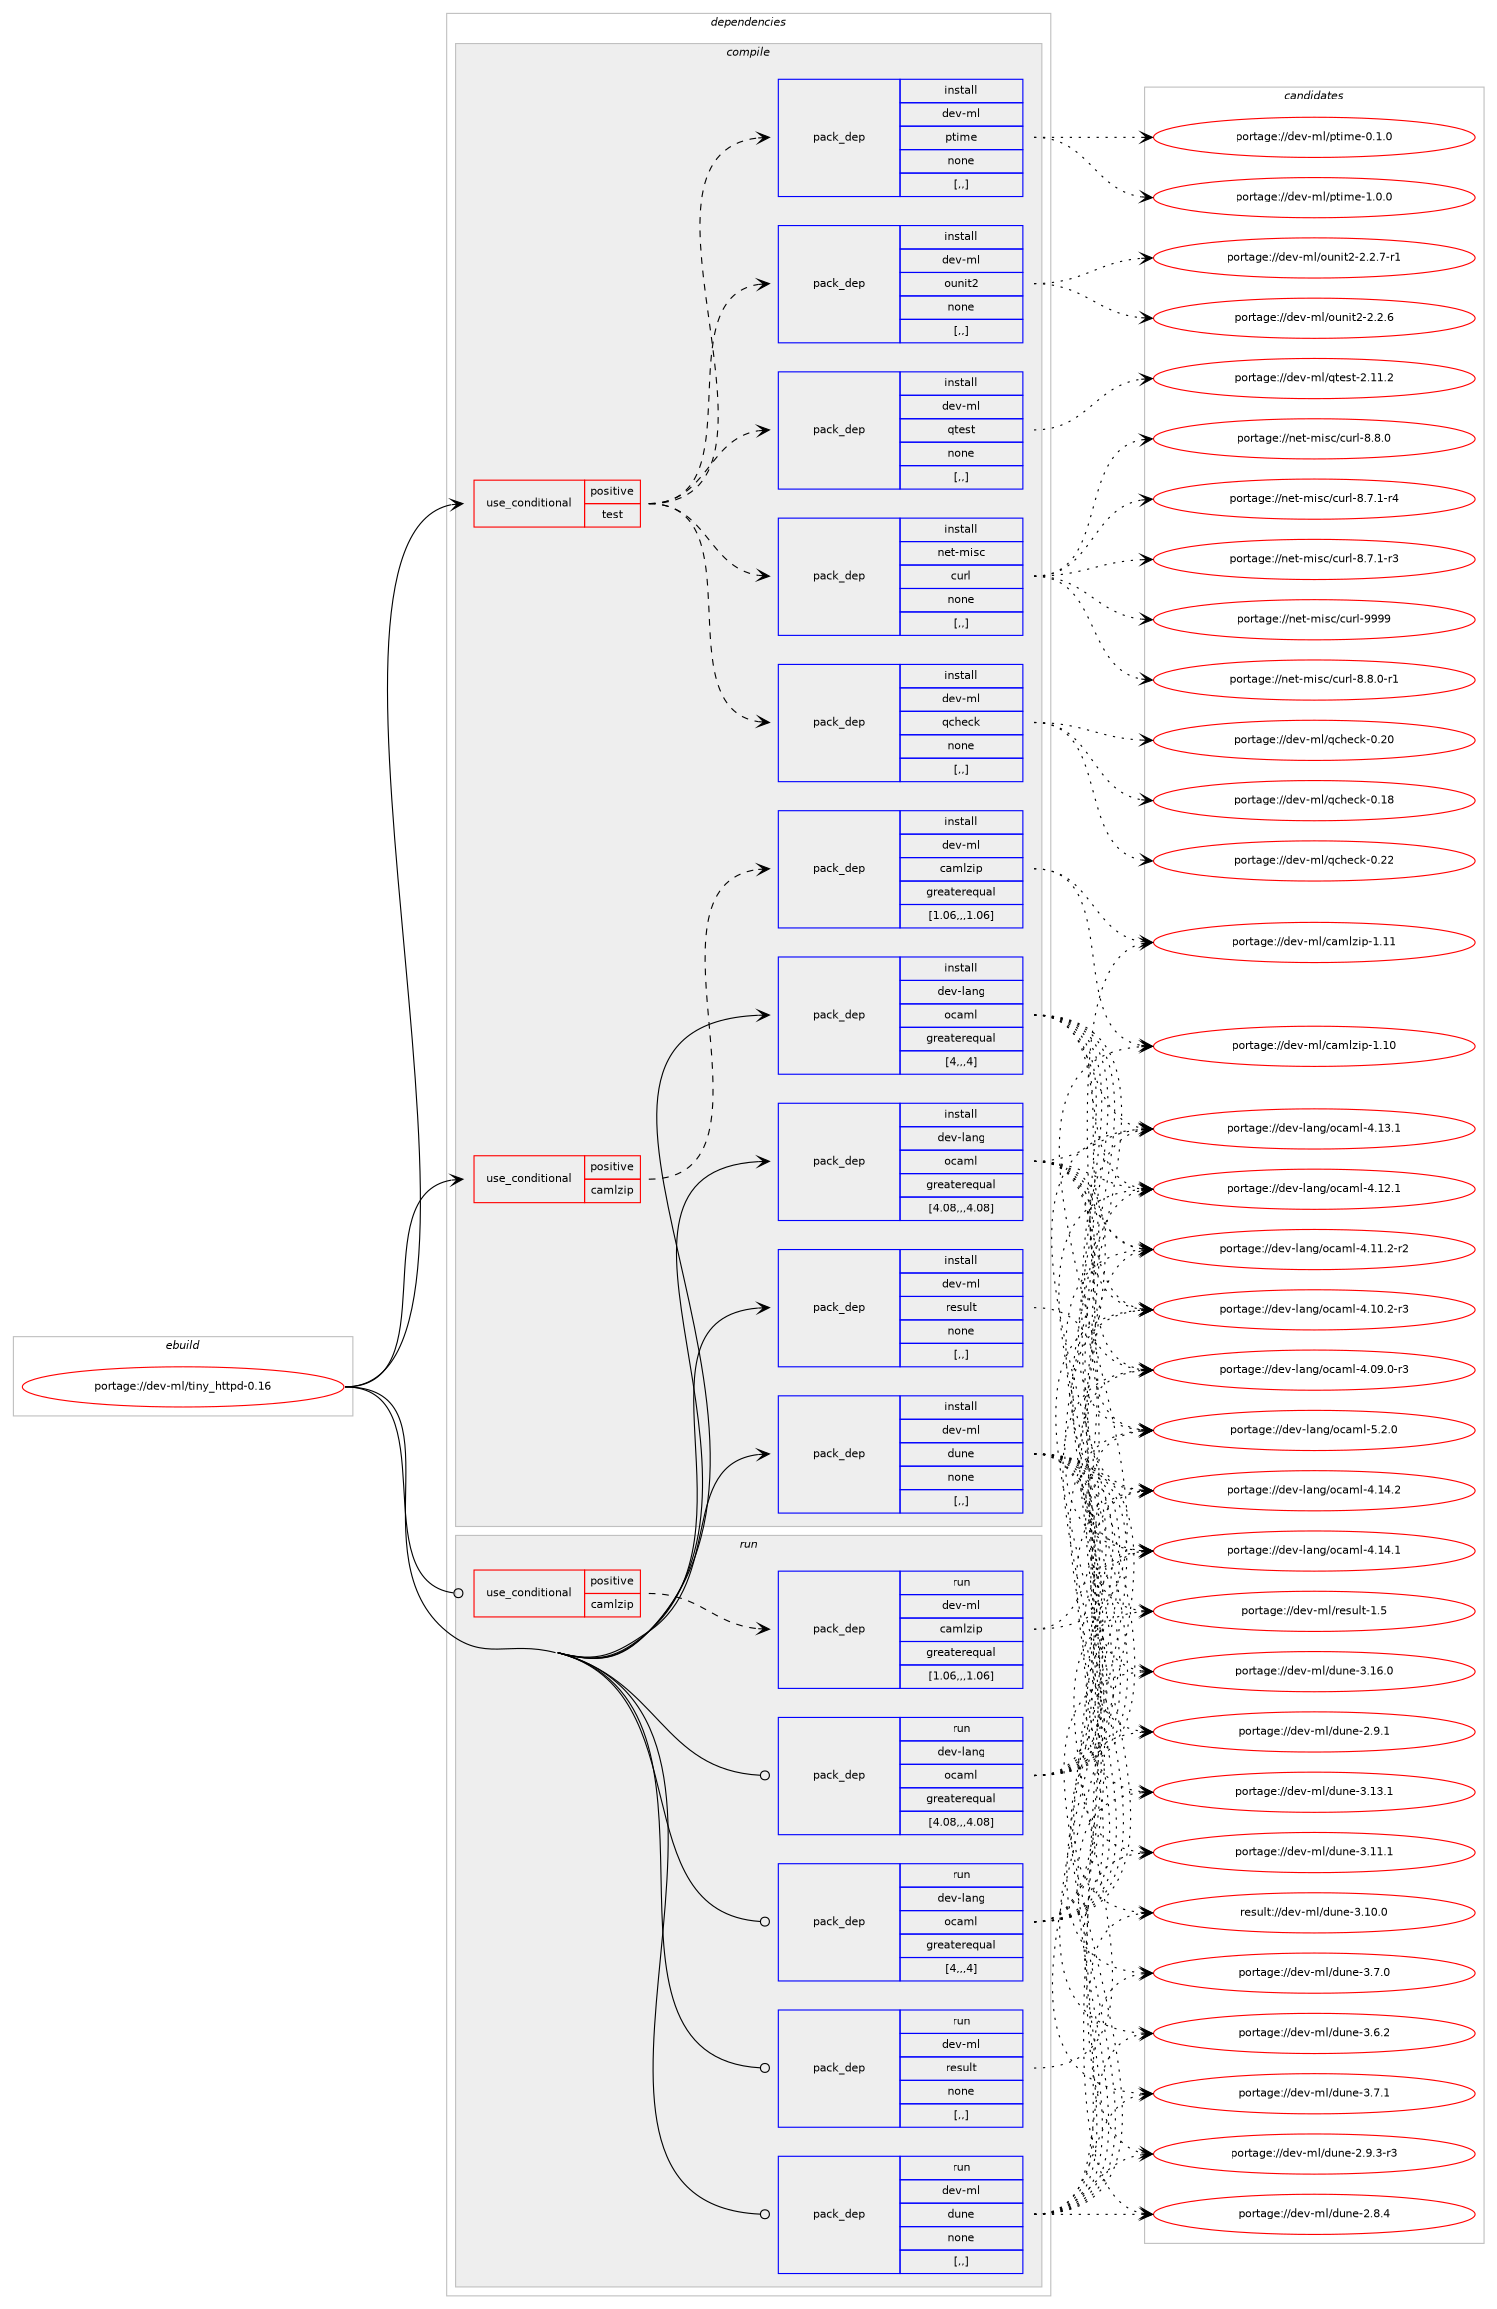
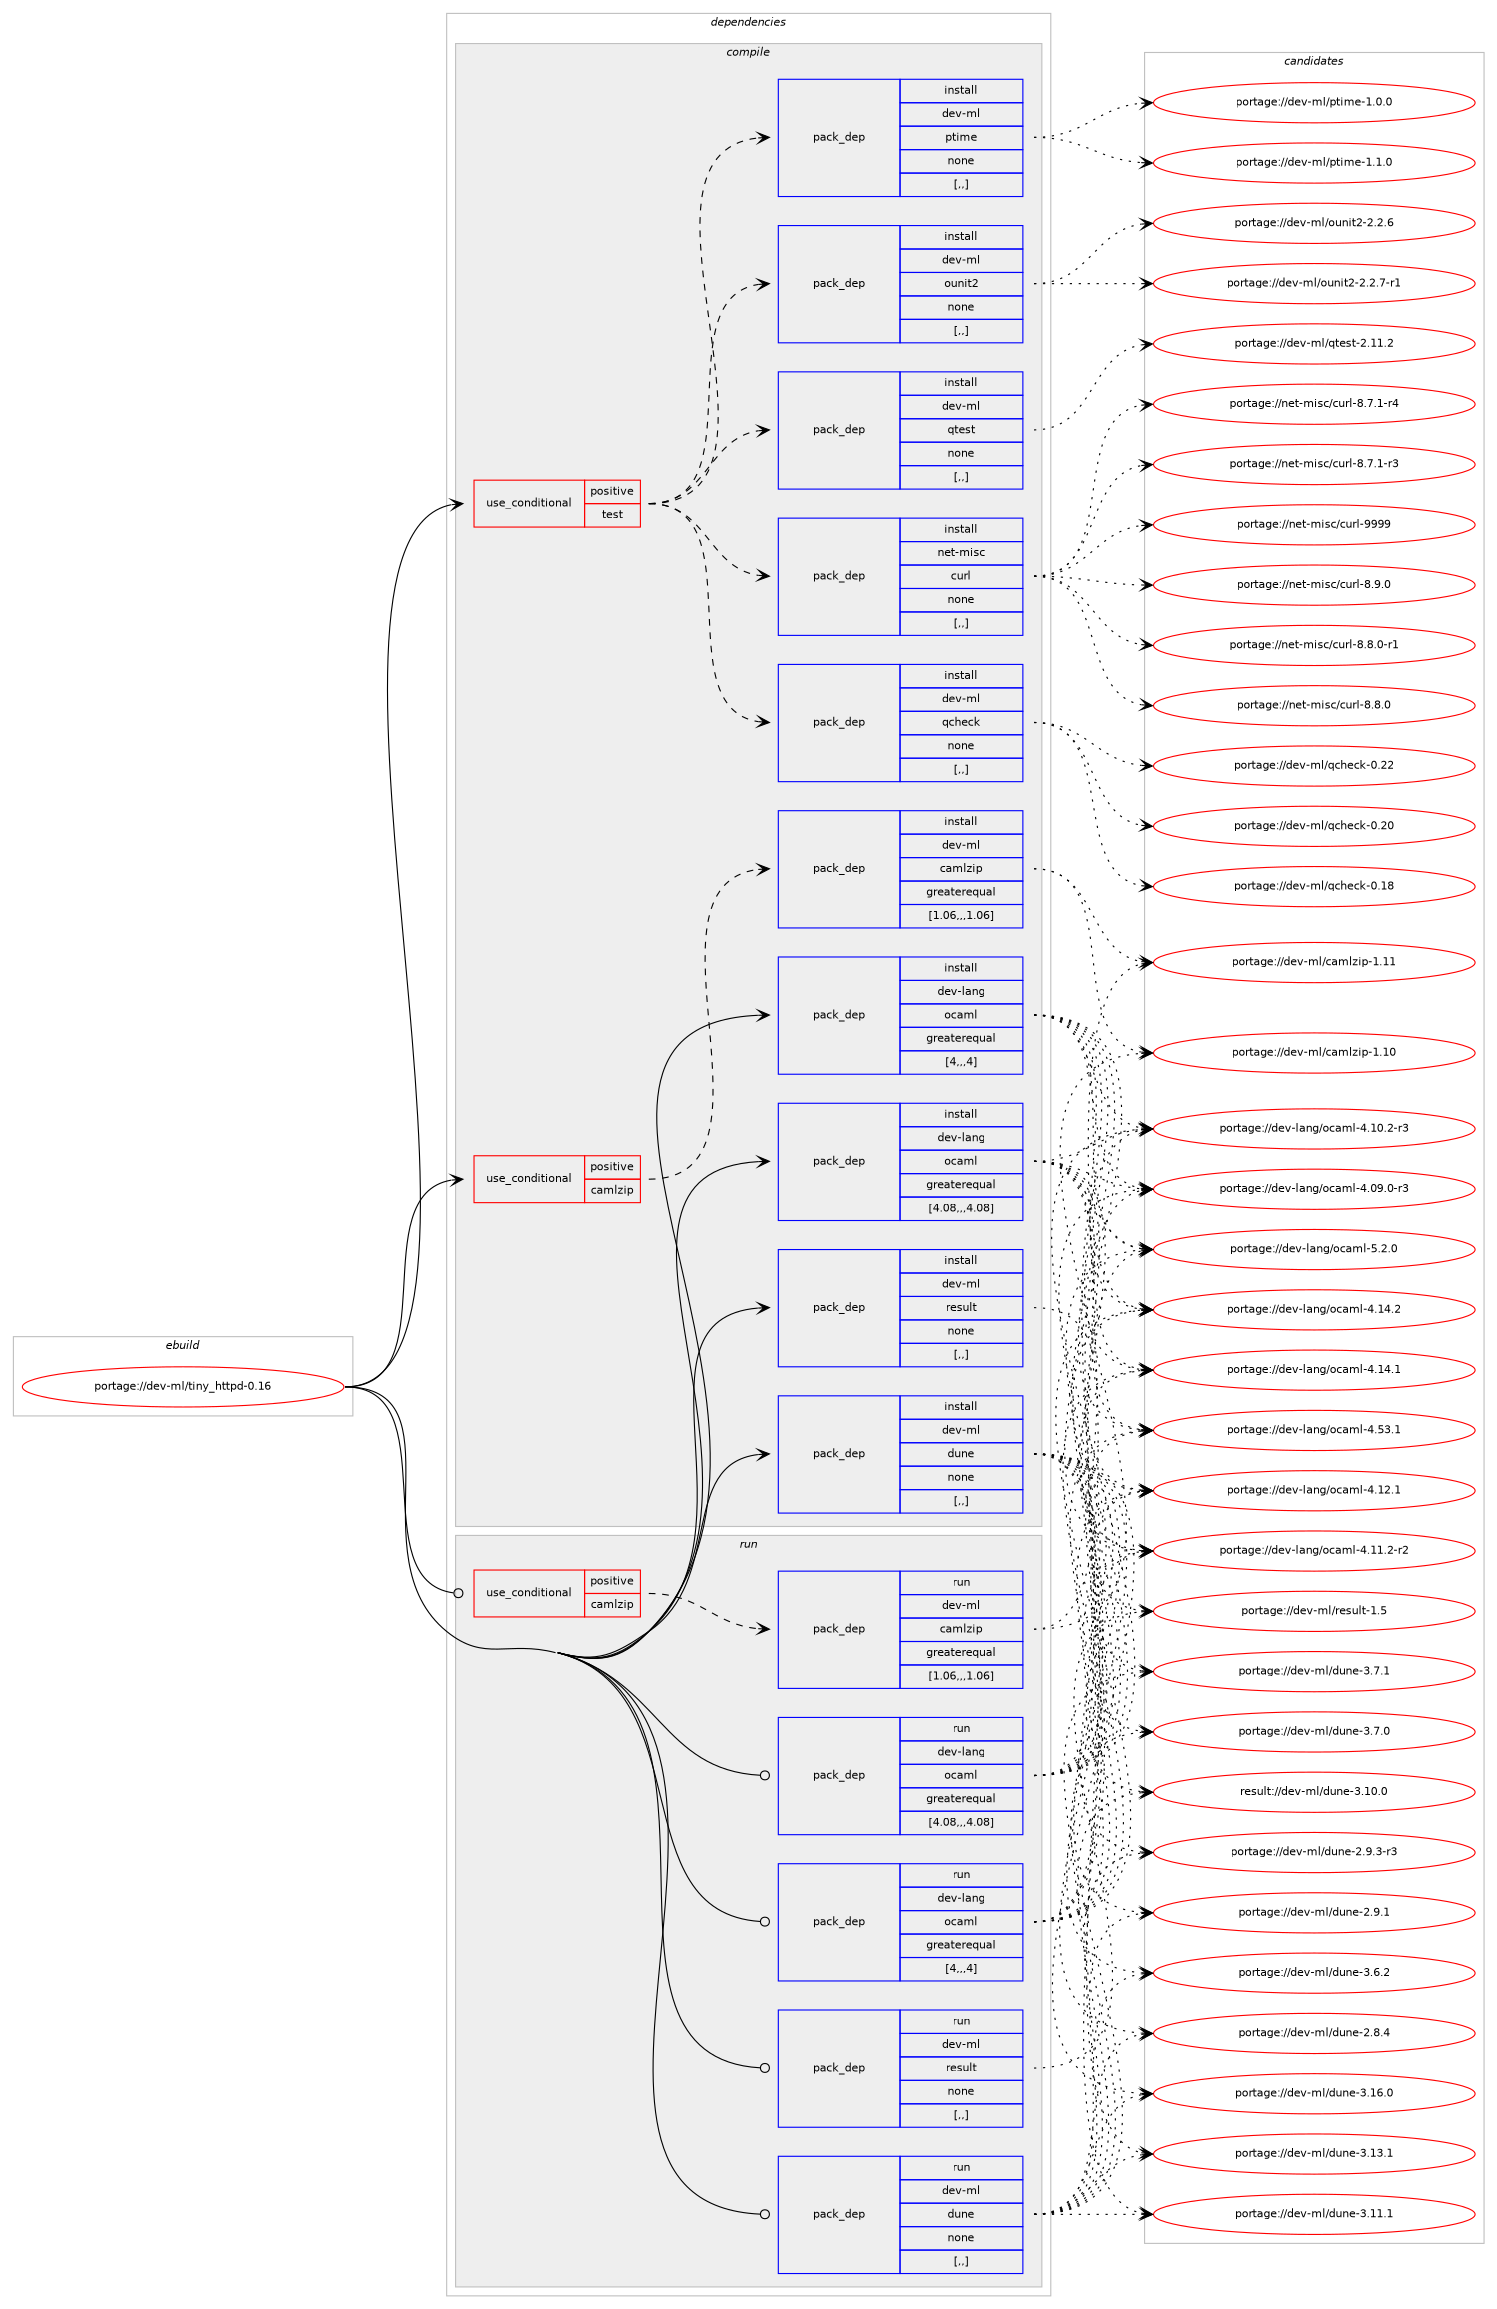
node "portage://dev-ml/ptime-0.1.0": label "portage://dev-ml/ptime-0.1.0" -> "portage://dev-ml/ptime-1.1.0"
node "portage://net-misc/curl-8.9.0": added
node "portage://dev-lang/ocaml-4.13.1": label "portage://dev-lang/ocaml-4.13.1" -> "portage://dev-lang/ocaml-4.53.1"
